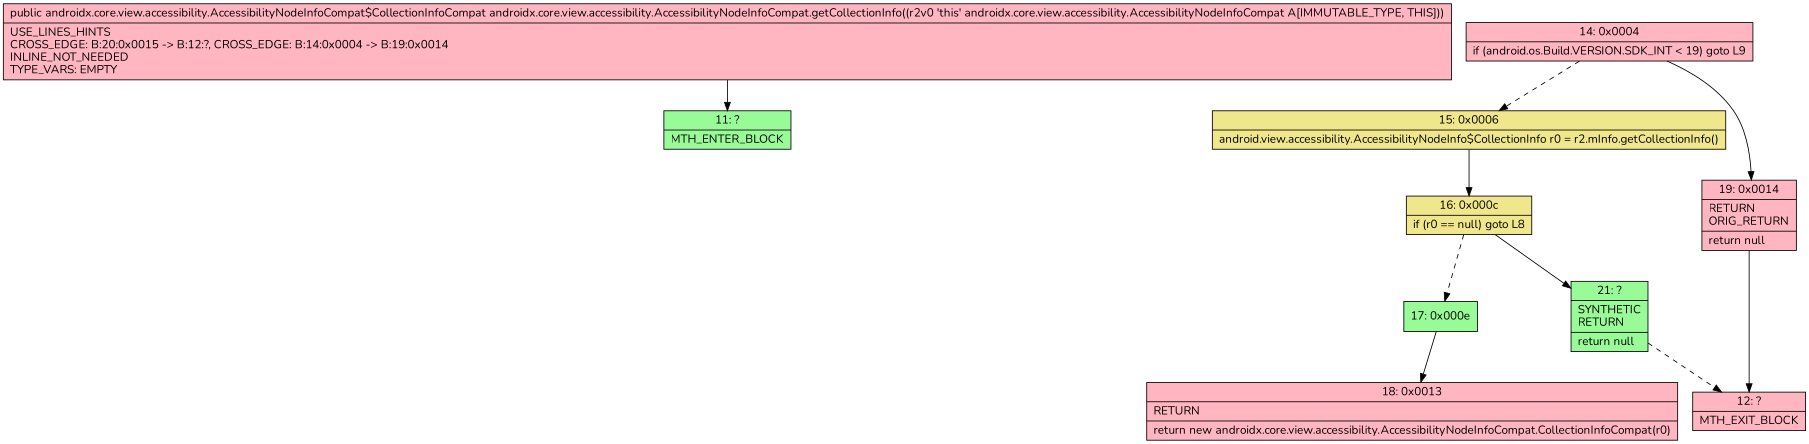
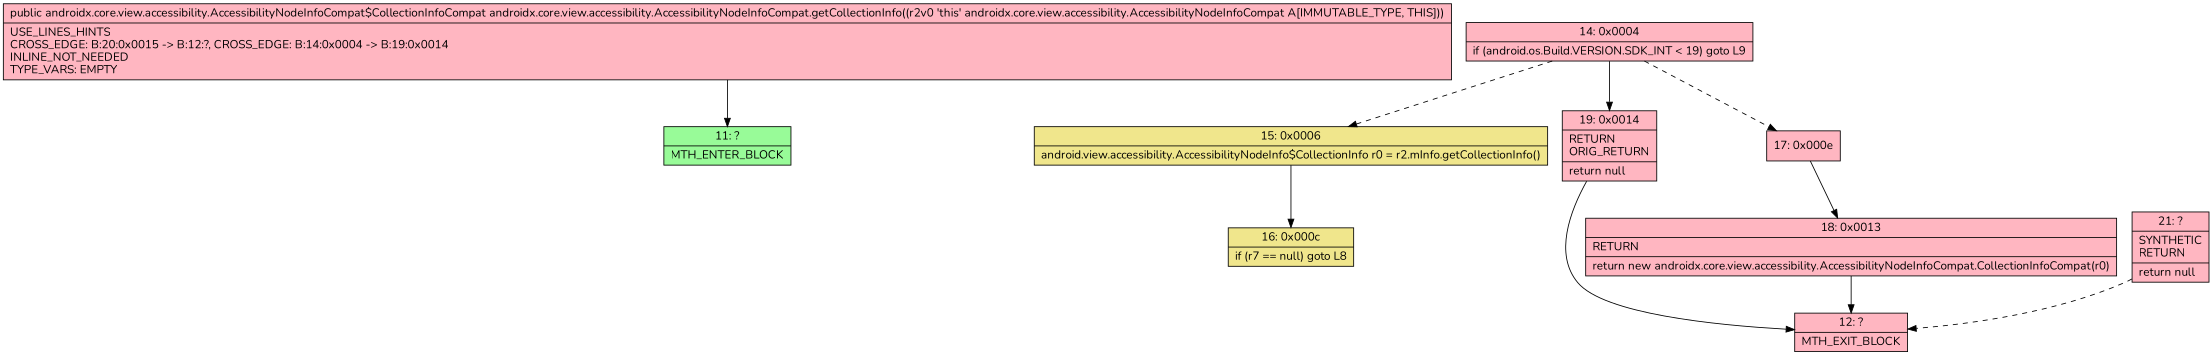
node "16: 0x000c": text "if (r0 == null) goto L8" -> "if (r7 == null) goto L8"
edge "16: 0x000c" -> "21: ?": removed
edge "16: 0x000c" -> "17: 0x000e": now "14: 0x0004" -> "17: 0x000e"
edge "18: 0x0013" -> "12: ?": added
node "17: 0x000e": fillcolor palegreen -> lightpink
node "21: ?": fillcolor palegreen -> lightpink
